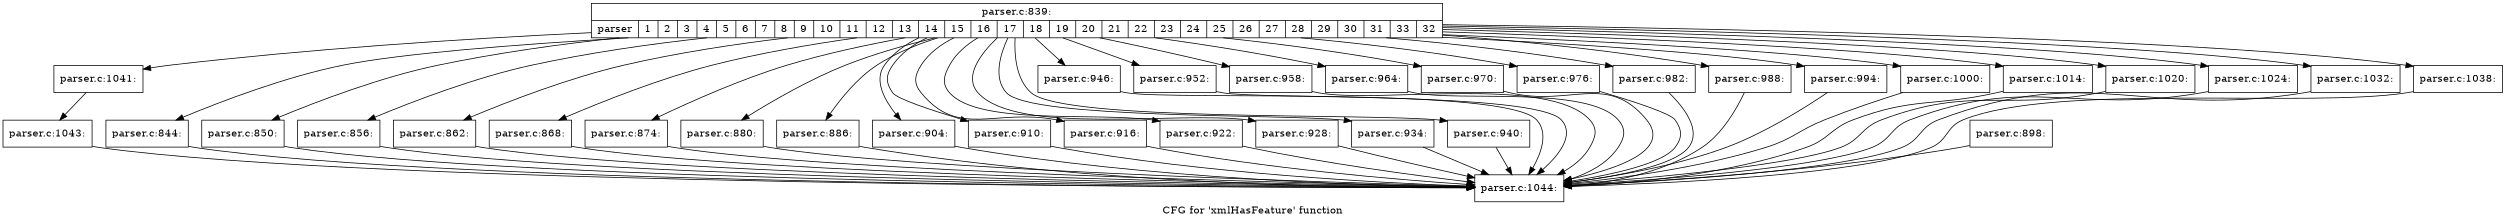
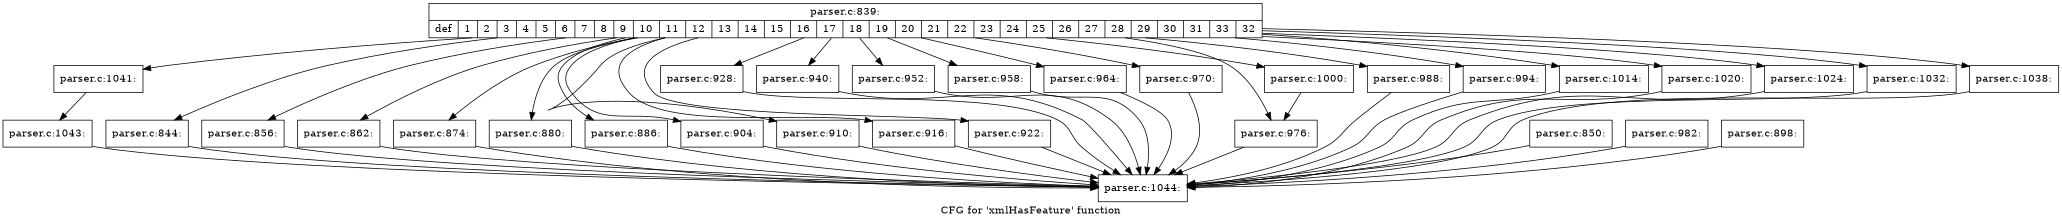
node "parser.c:839:": text "parser" -> "def"
edge "parser.c:839:" -> "parser.c:982:": removed
edge "parser.c:839:" -> "parser.c:850:": removed
node "parser.c:946:": removed
node "parser.c:868:": removed
node "parser.c:934:": removed
edge "parser.c:1000:" -> "parser.c:1044:": now "parser.c:1000:" -> "parser.c:976:"
